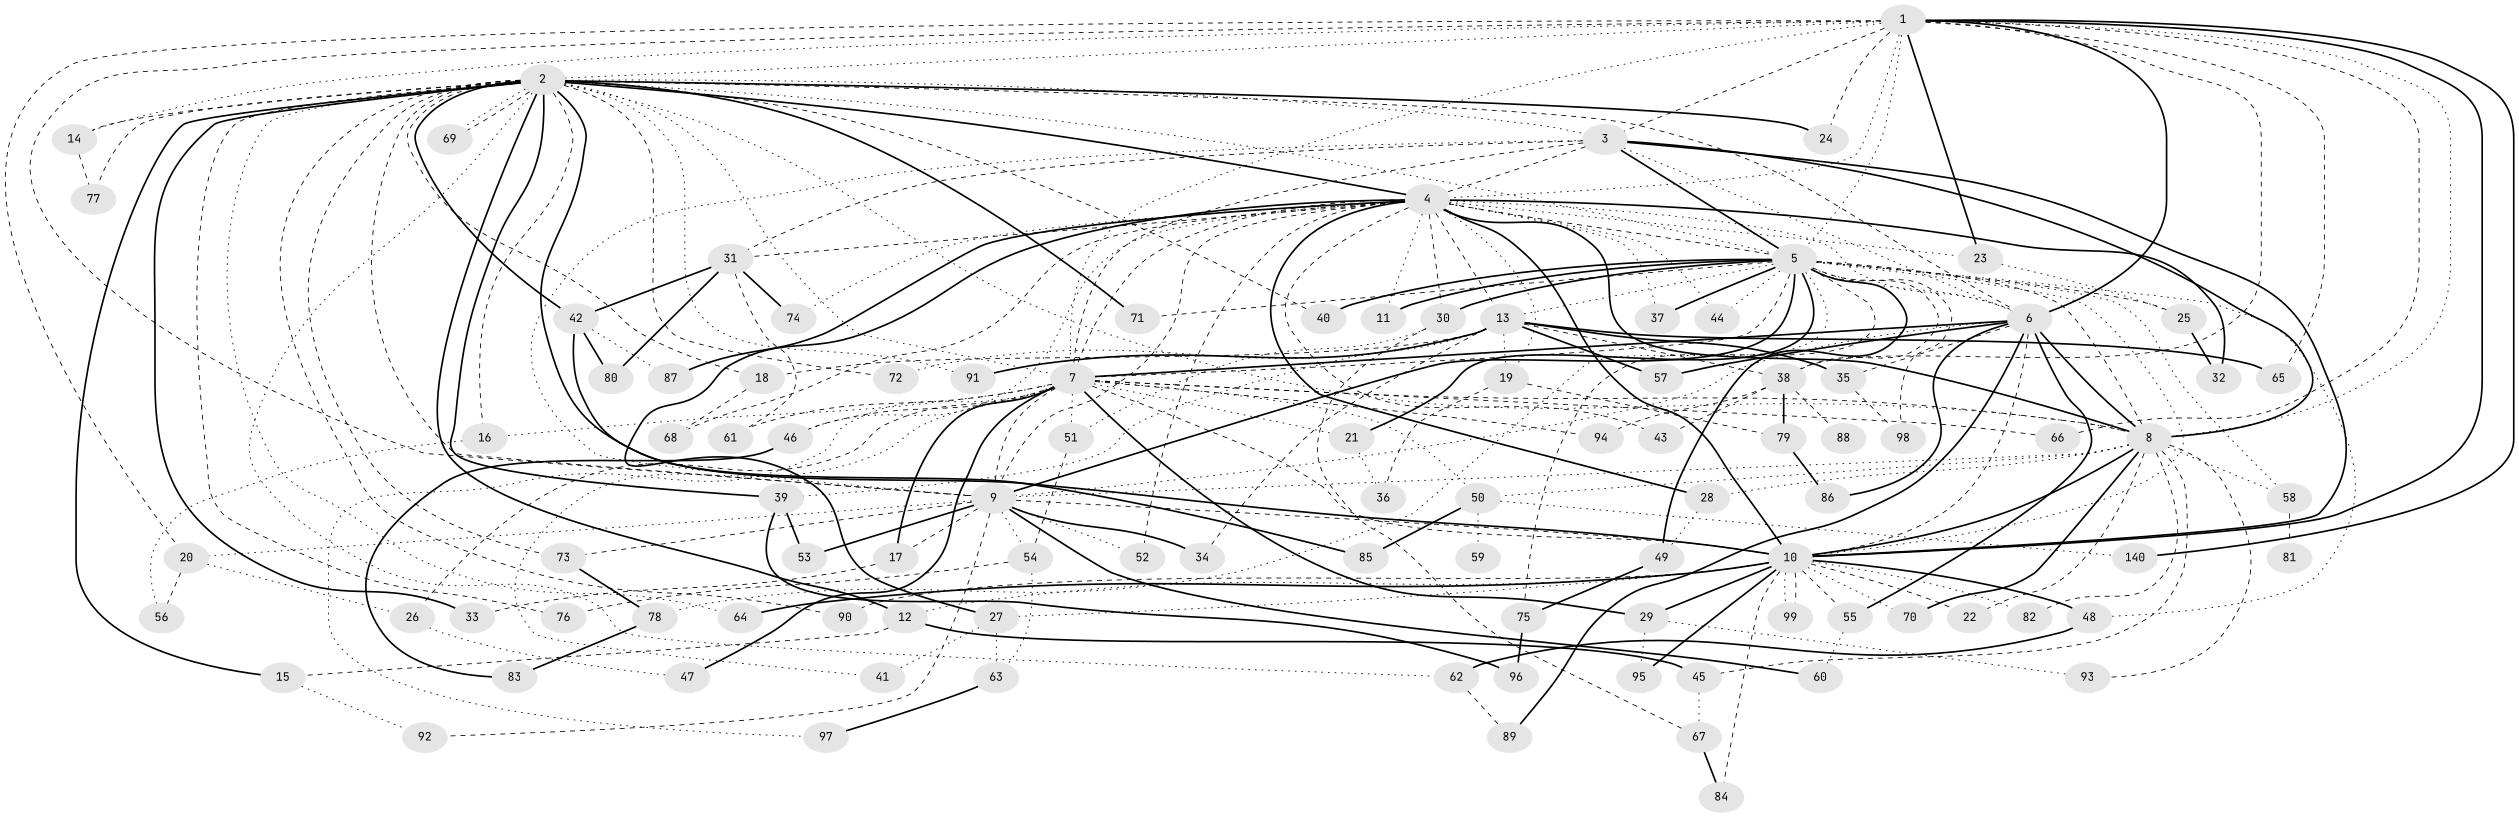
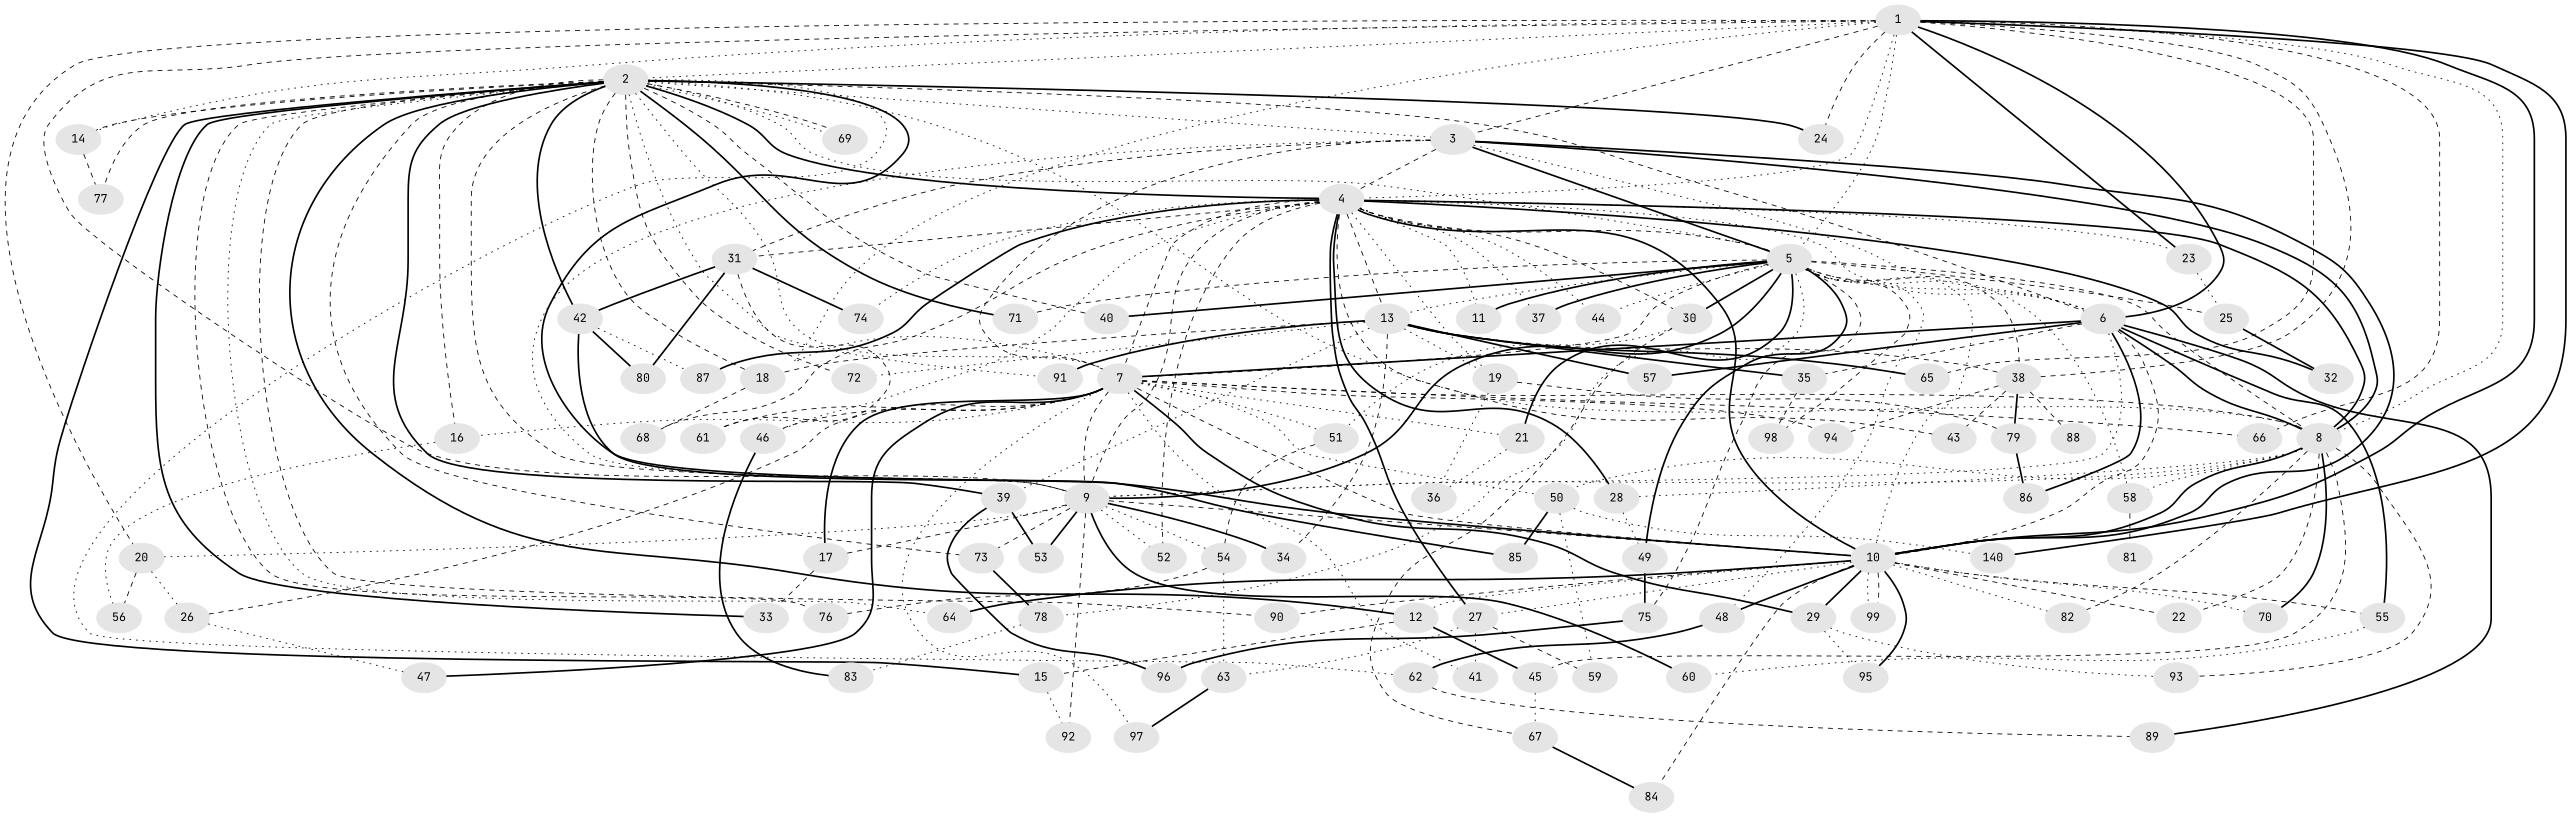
edge "19" -- "36": style dashed -> dotted
edge "78" -- "83": style bold -> dotted
edge "27" -- "59": added
